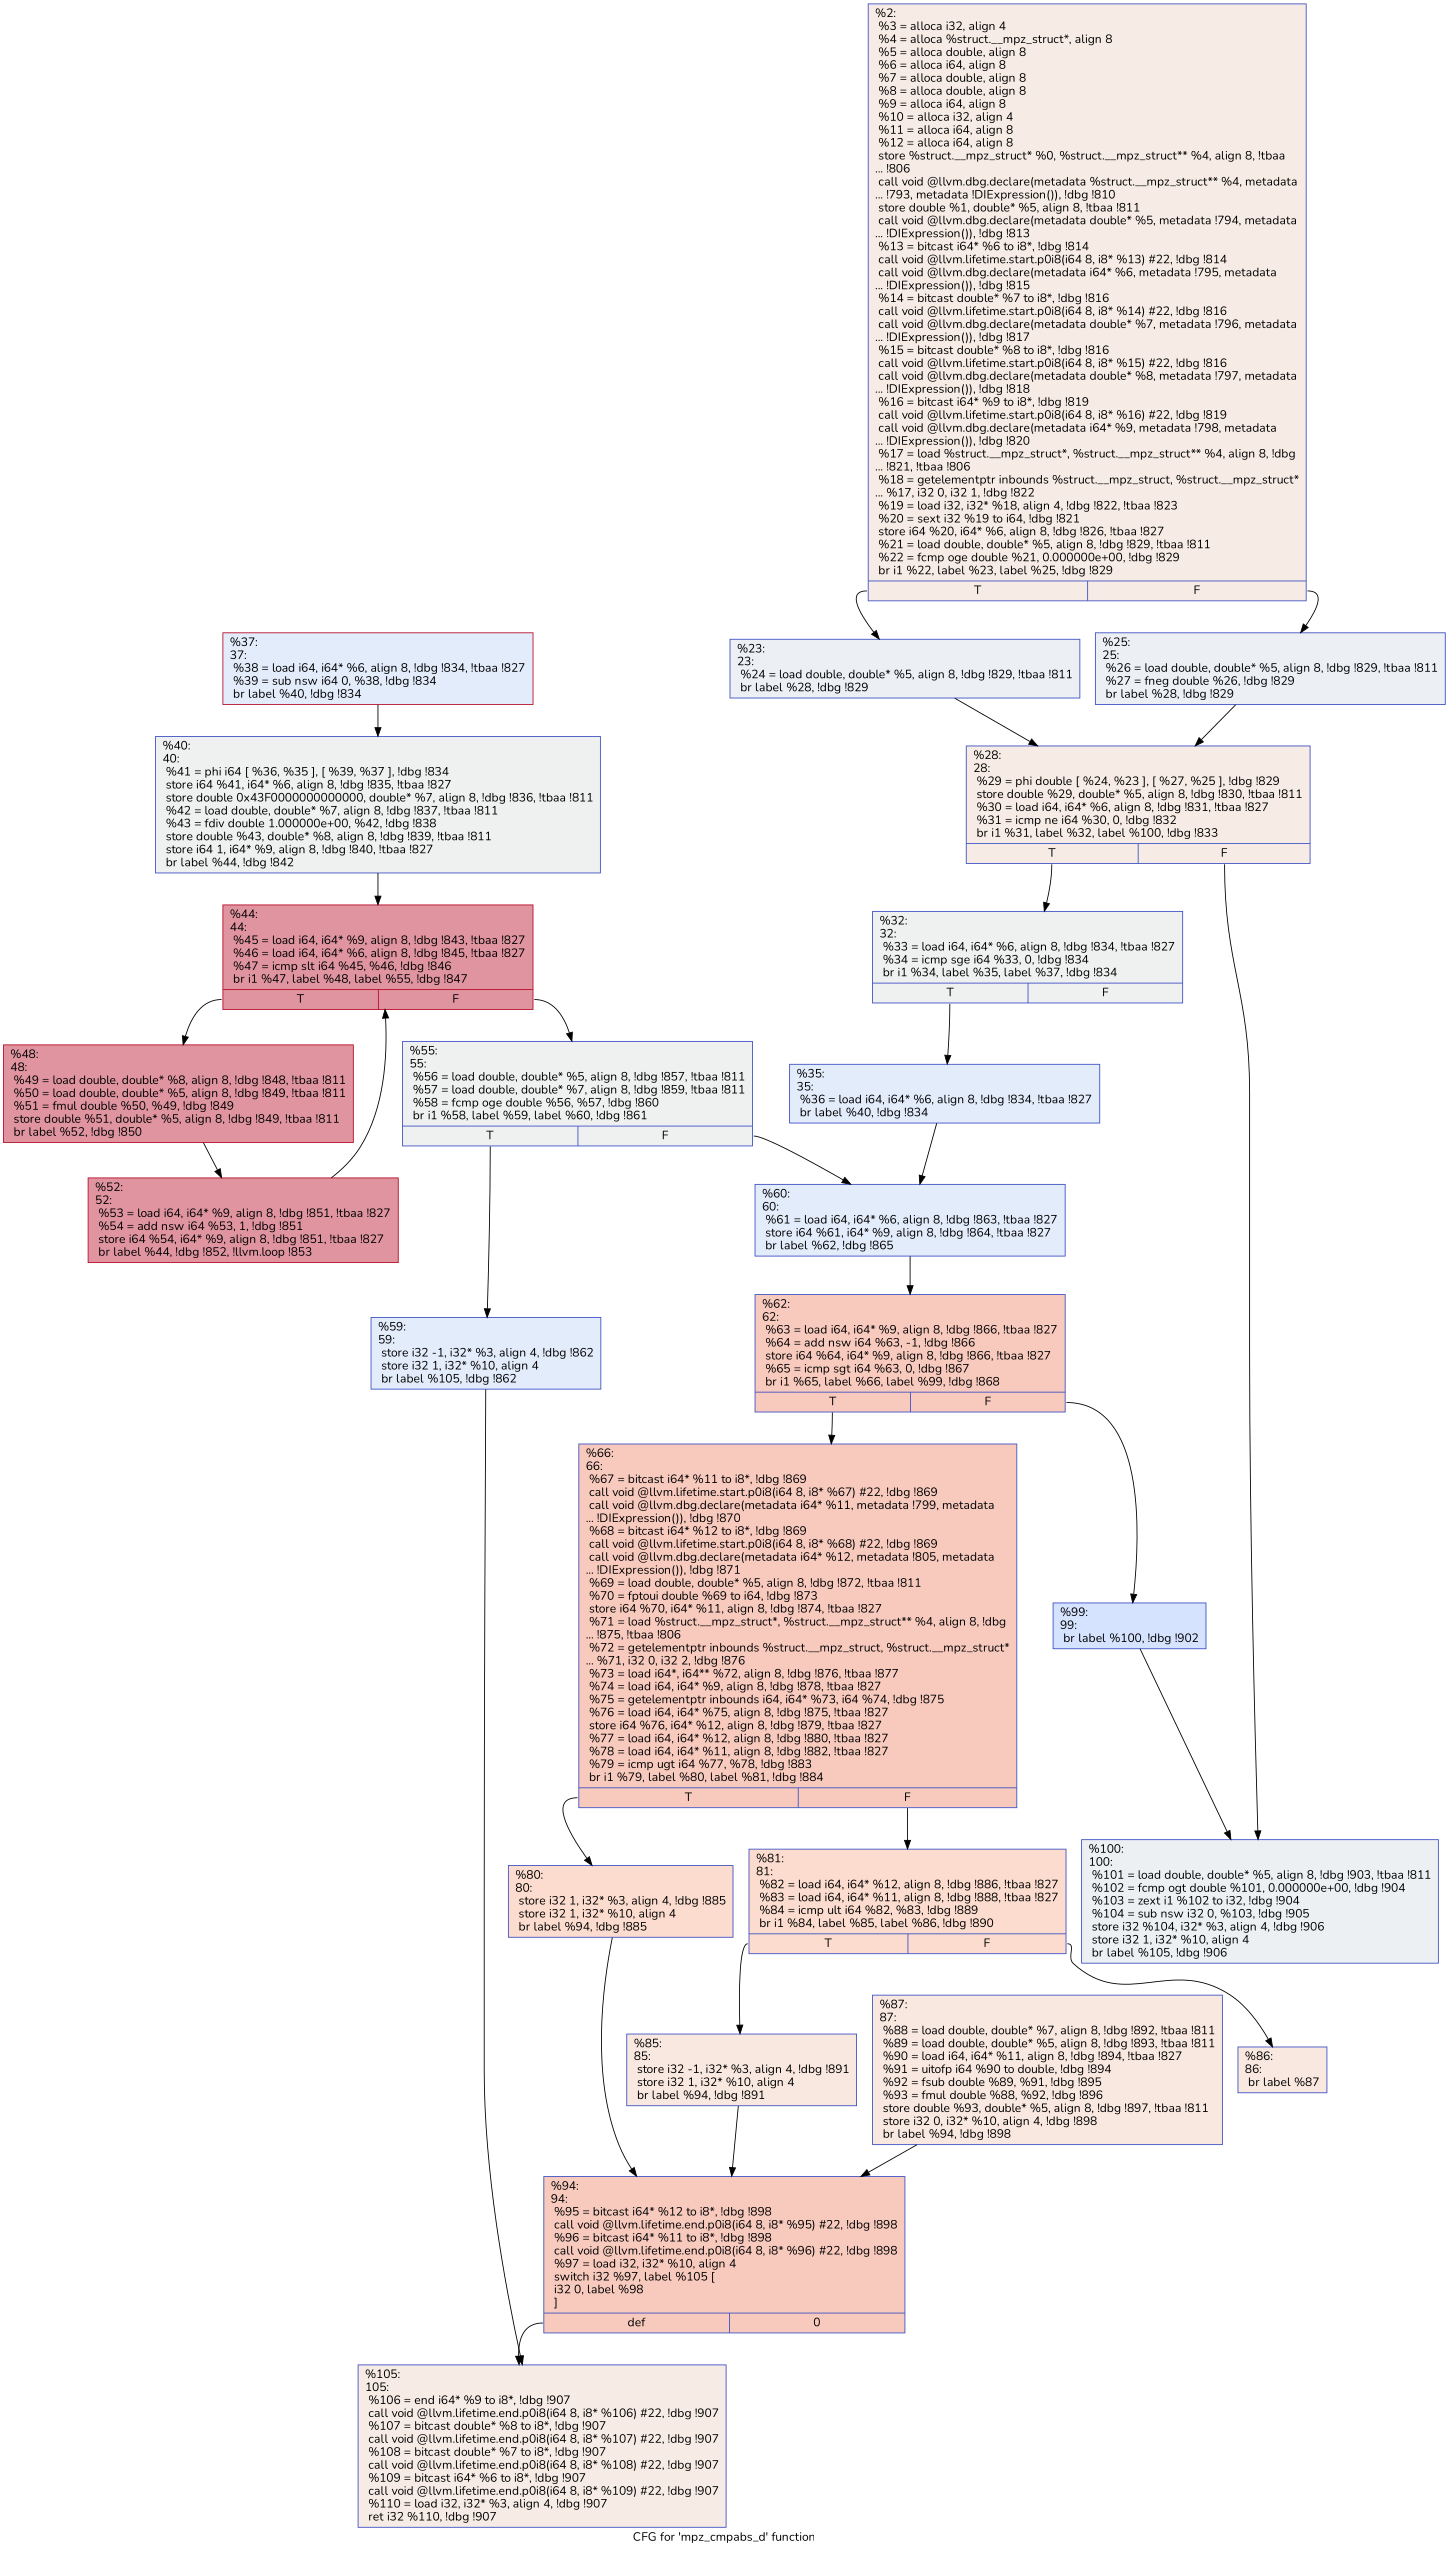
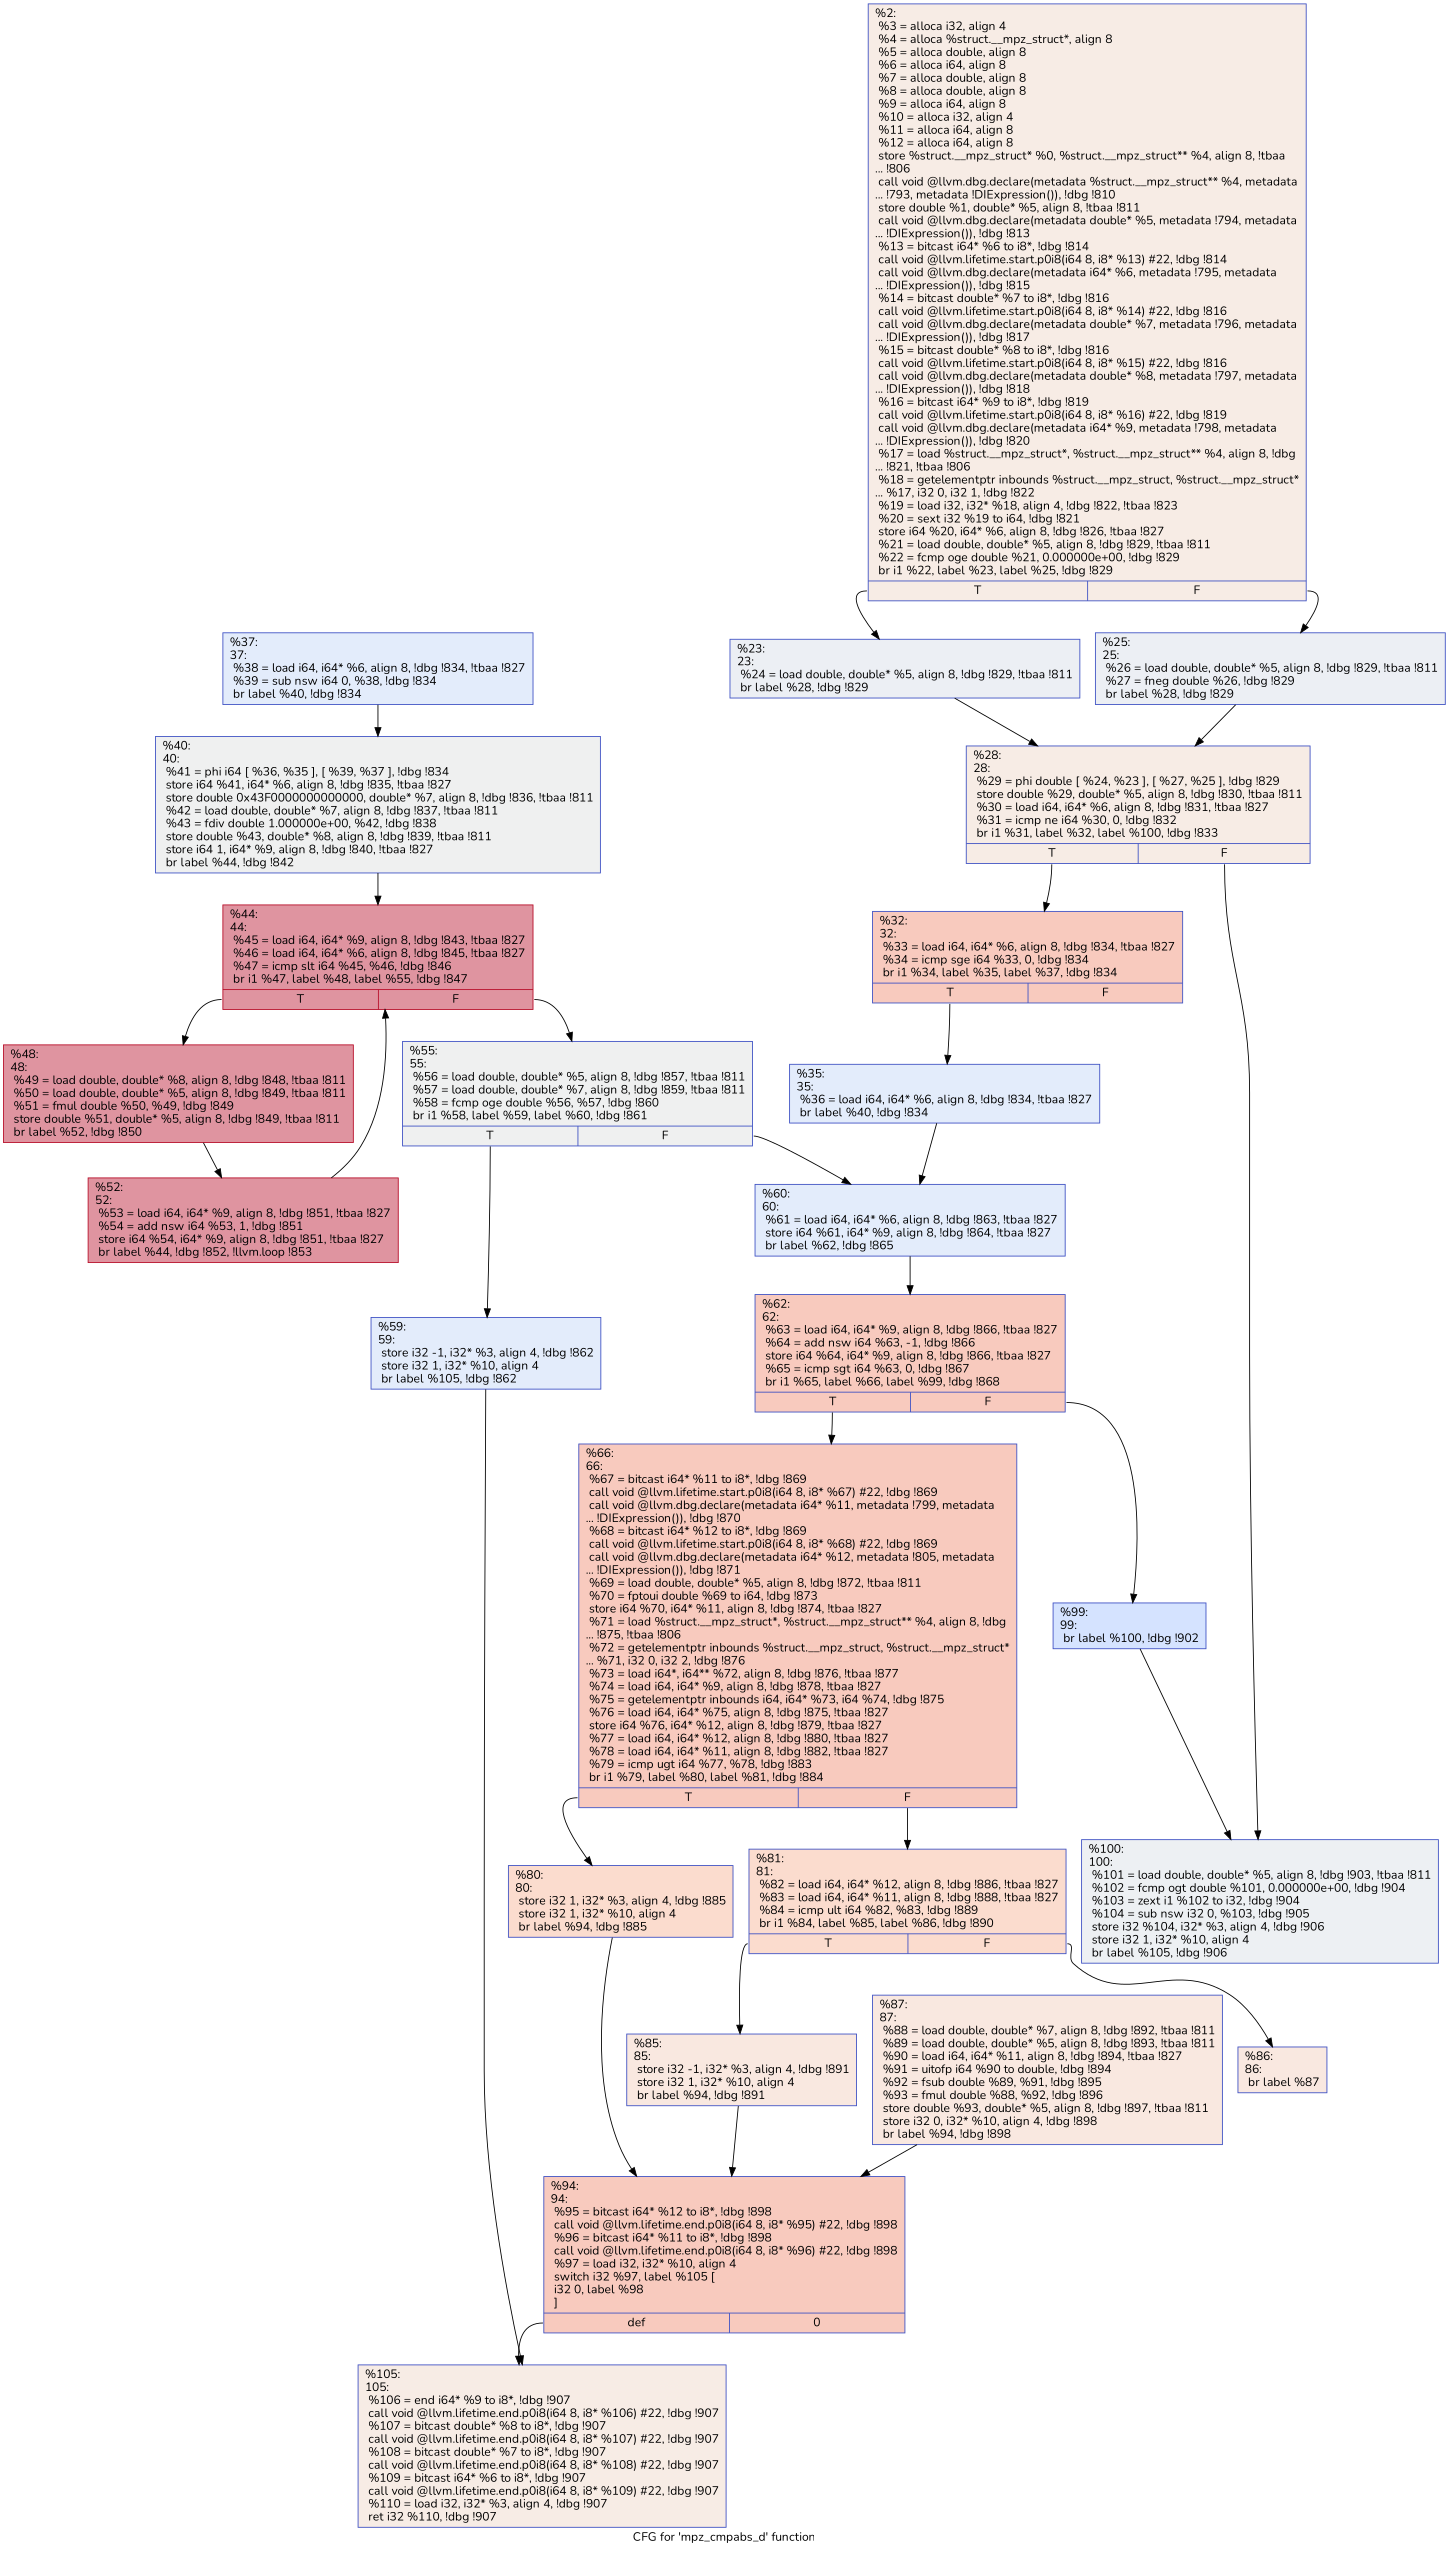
node "%37:": color #b70d28ff -> #3d50c3ff
node "%32:": fillcolor #dbdcde70 -> #ef886b70
